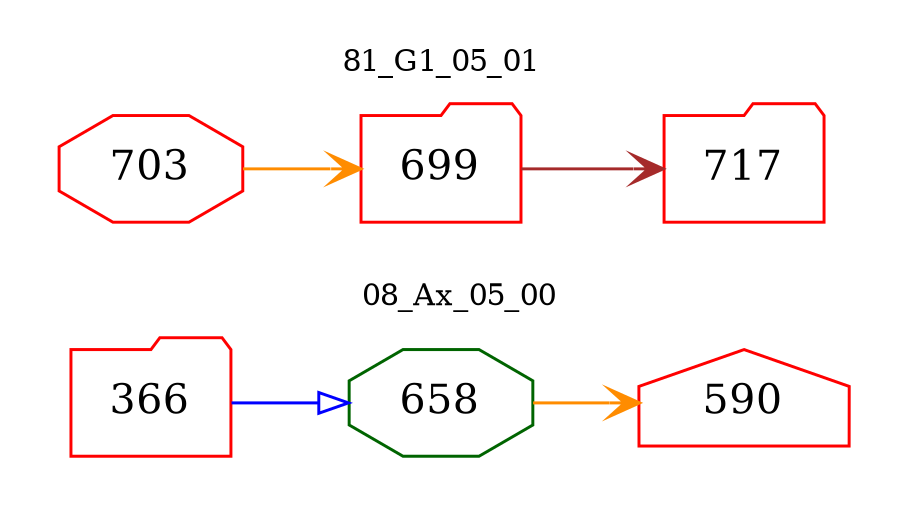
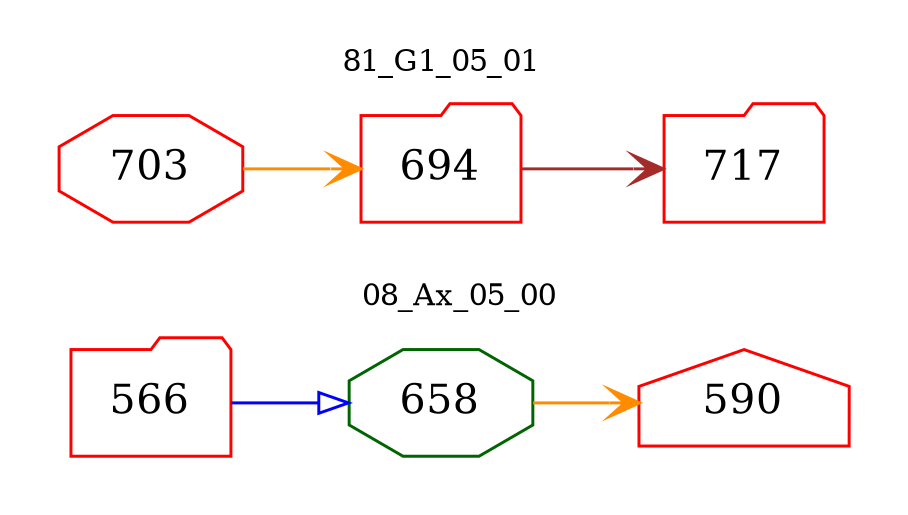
node "699": label "699" -> "694"
node "366": label "366" -> "566"
